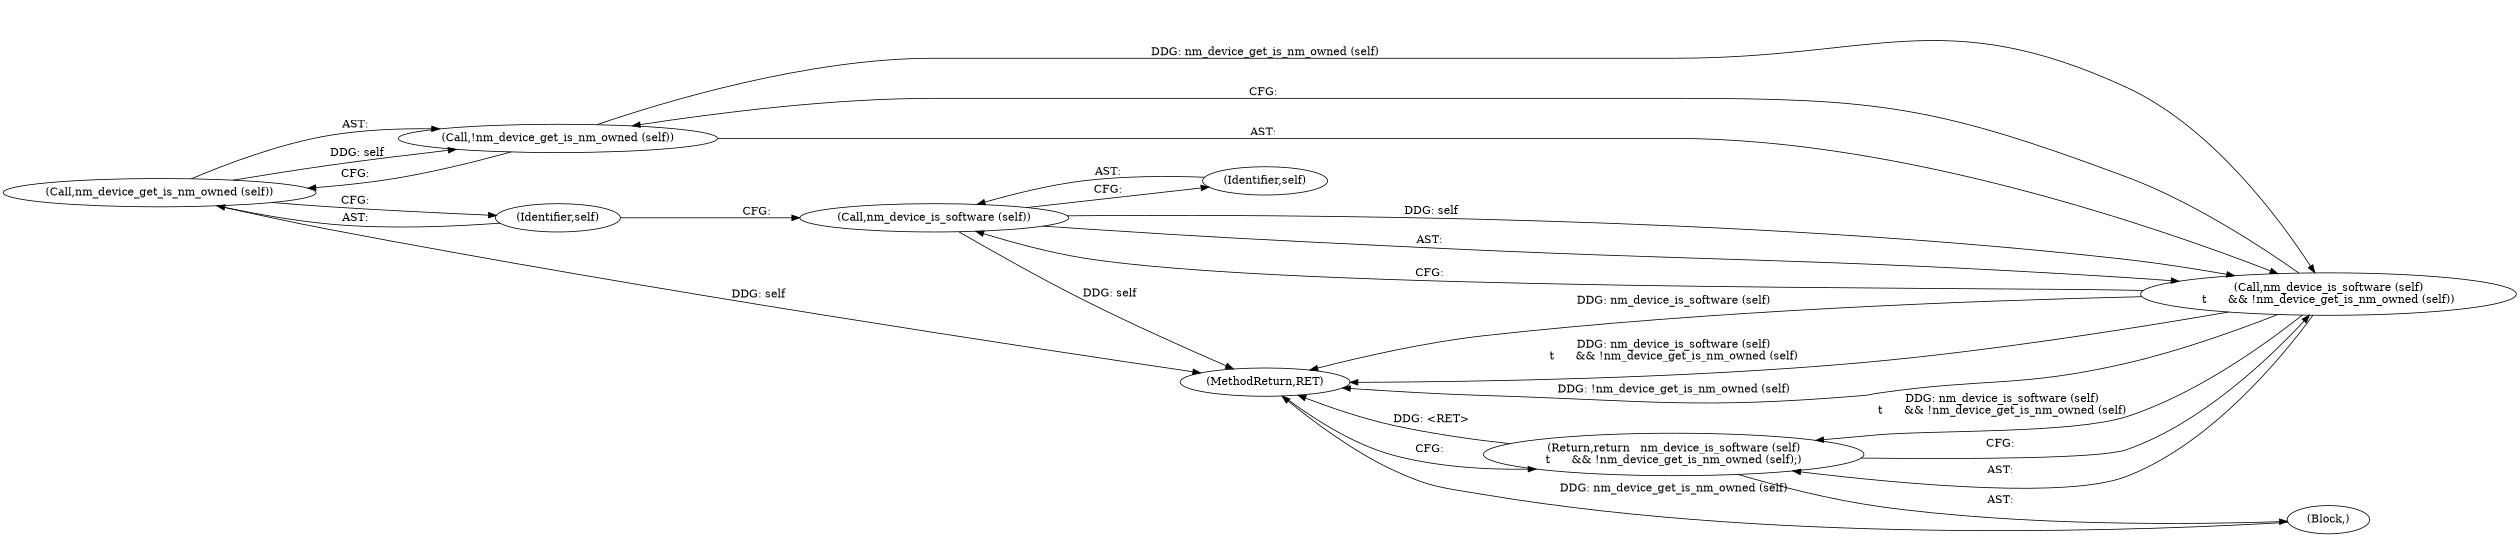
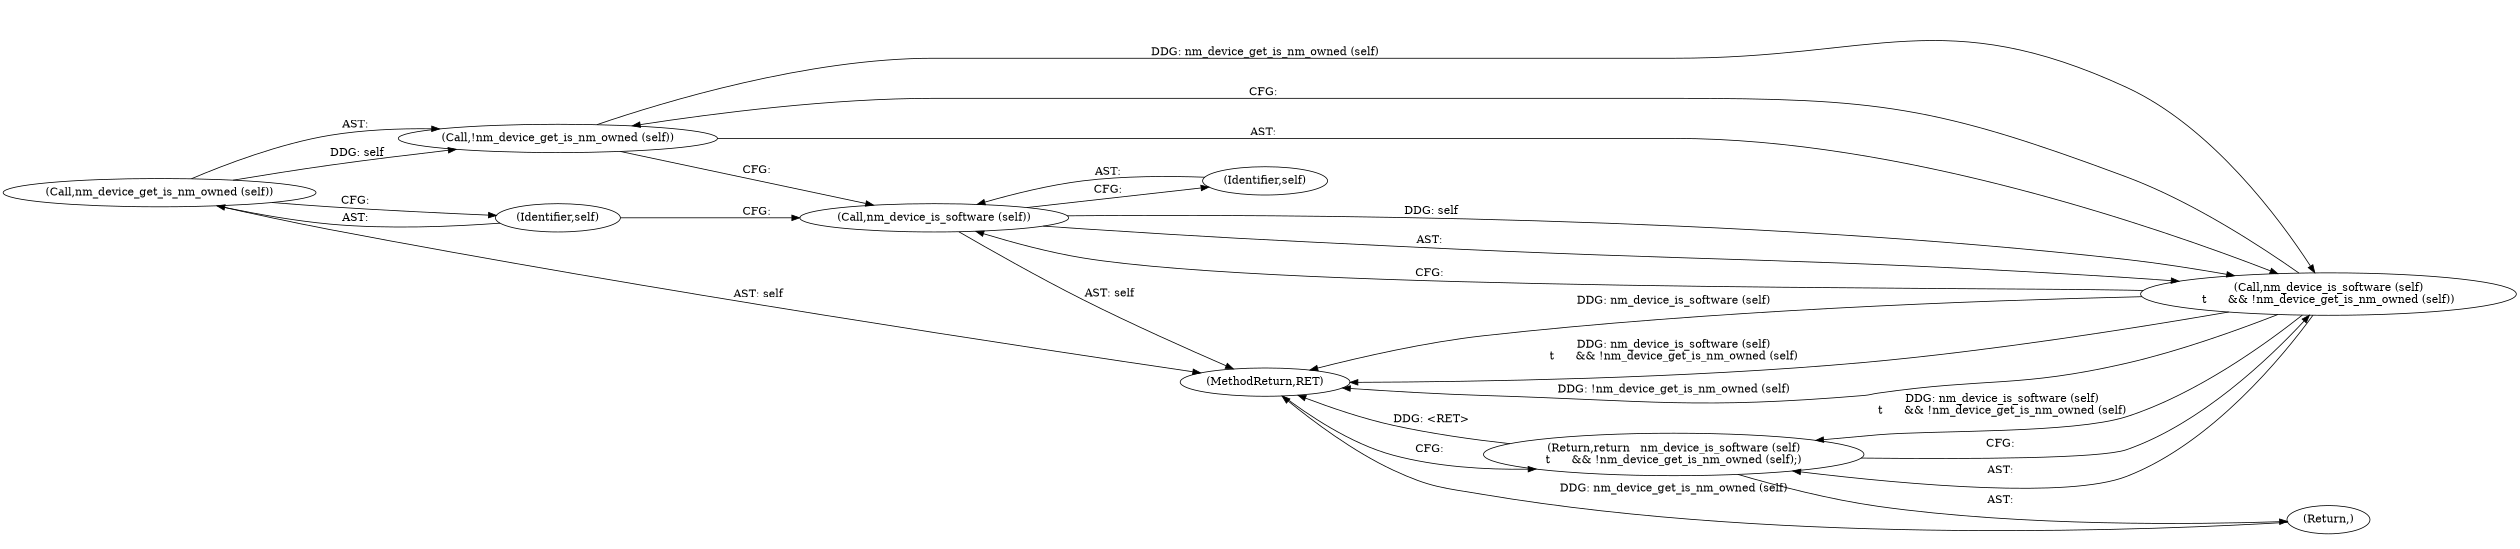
edge "(Call,!nm_device_get_is_nm_owned (self))" -> "(Call,nm_device_get_is_nm_owned (self))": now "(Call,!nm_device_get_is_nm_owned (self))" -> "(Call,nm_device_is_software (self))"
edge "(Call,nm_device_get_is_nm_owned (self))" -> "(MethodReturn,RET)": label "DDG: self" -> "AST: self"
edge "(Call,nm_device_is_software (self))" -> "(MethodReturn,RET)": label "DDG: self" -> "AST: self"
node "(Block,)": label "(Block,)" -> "(Return,)"
